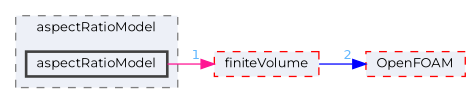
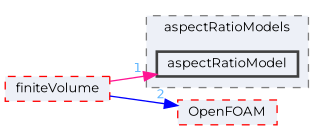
cluster "aspectRatioModel": label "aspectRatioModel" -> "aspectRatioModels"
edge "aspectRatioModel" -> "finiteVolume": reversed
